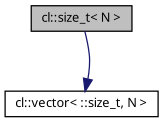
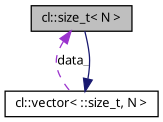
edge "cl::vector< ::size_t, N >" -> "cl::size_t< N >": added, label "data_"
